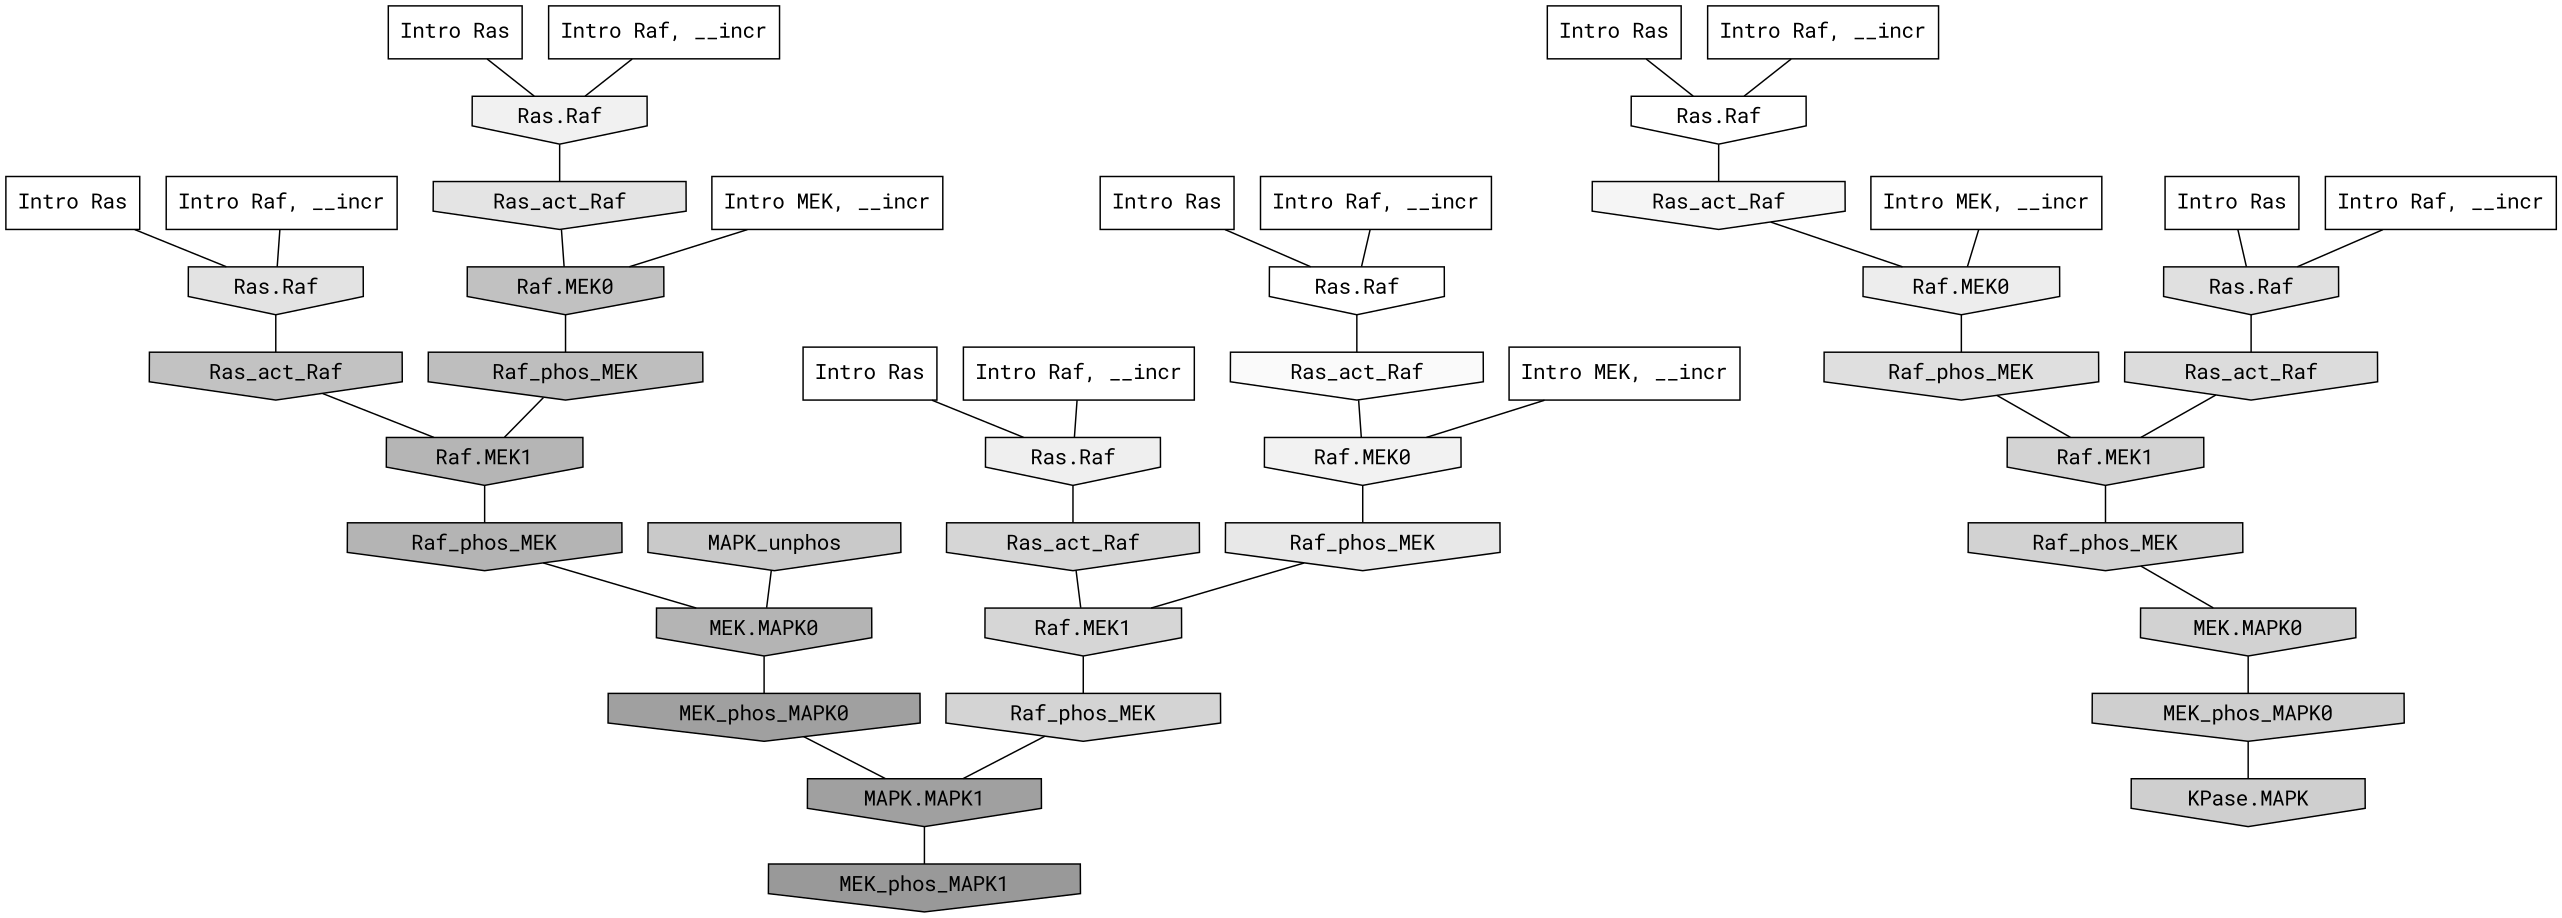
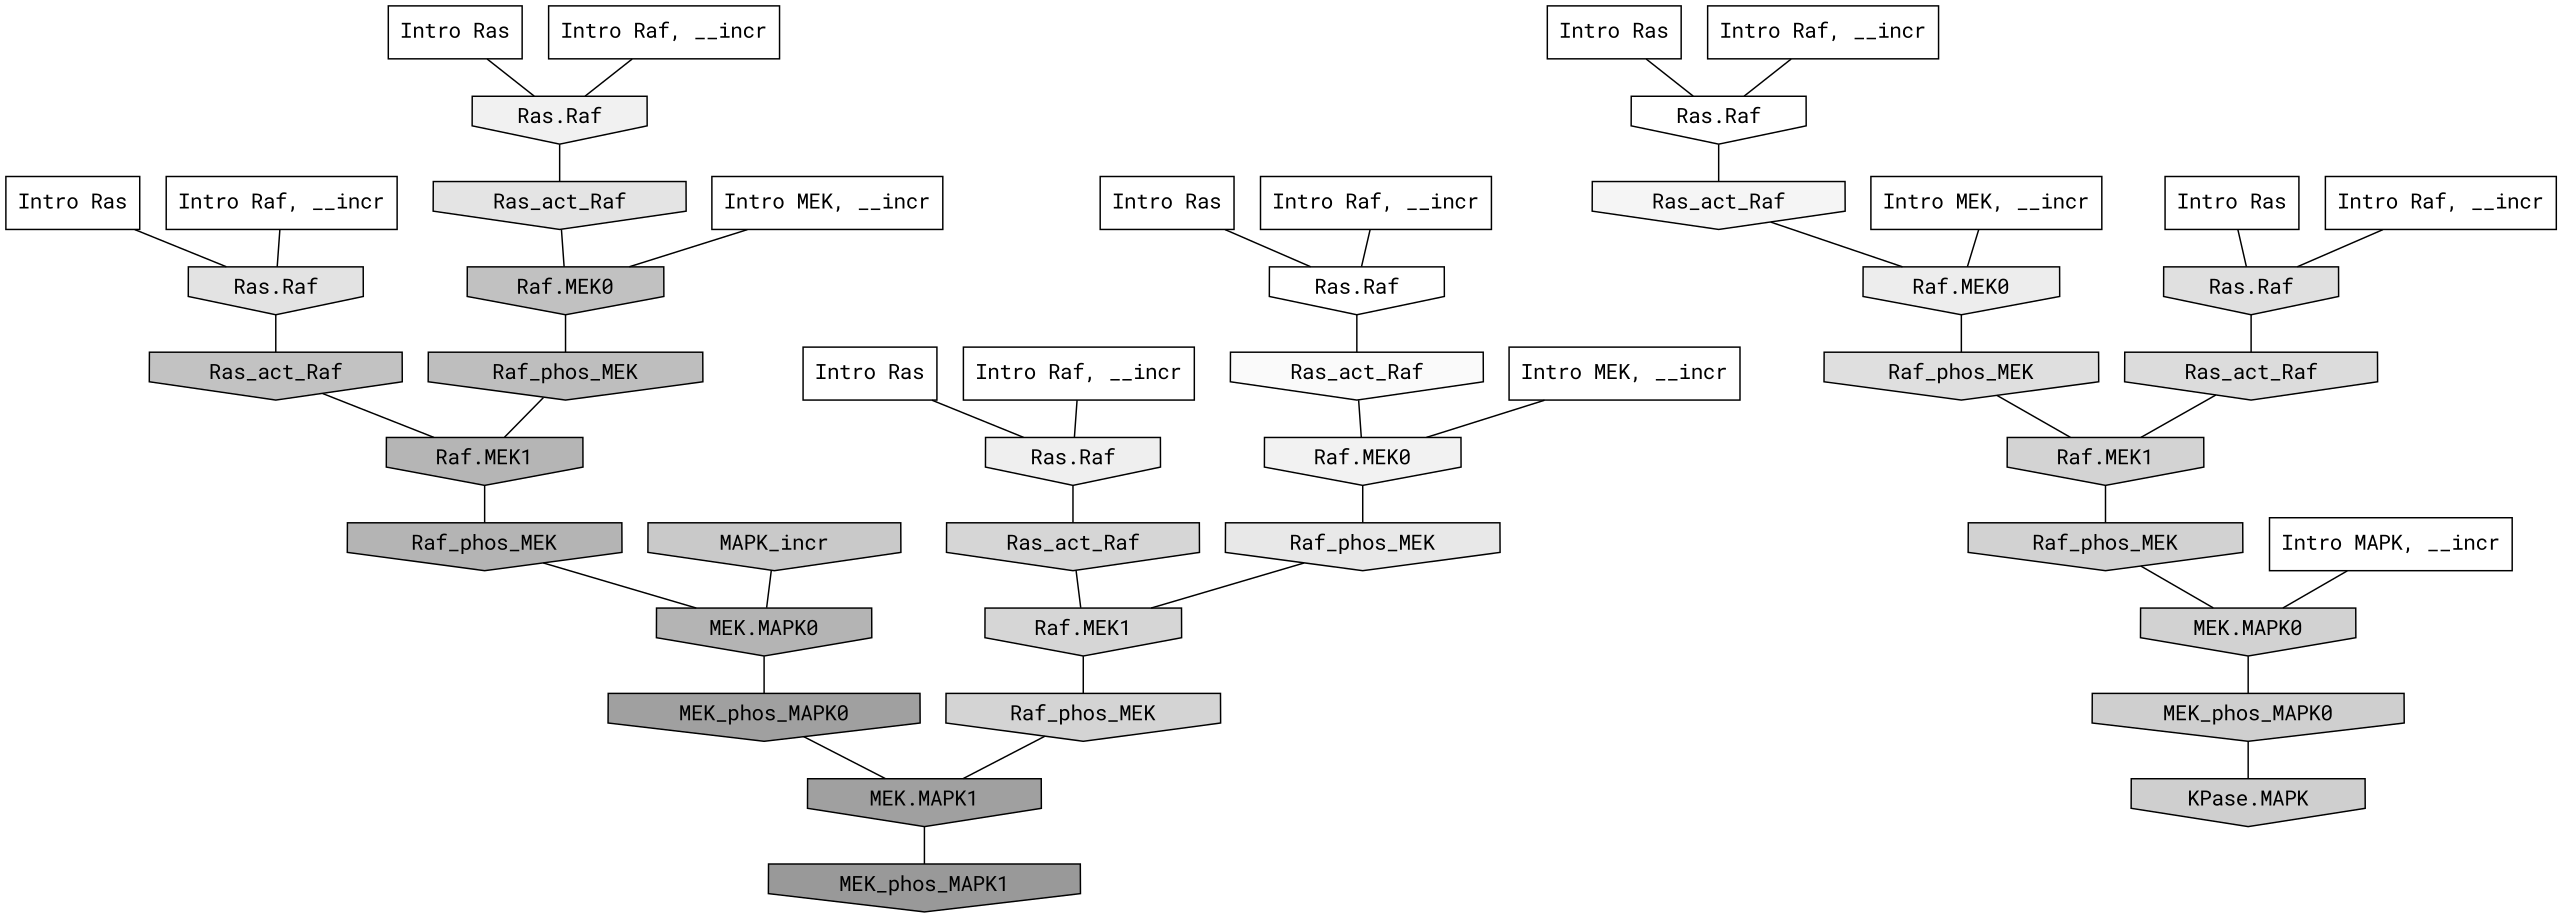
node "MAPK_unphos": label "MAPK_unphos" -> "MAPK_incr"
node "Intro MAPK, __incr": added
node "MAPK.MAPK1": label "MAPK.MAPK1" -> "MEK.MAPK1"
